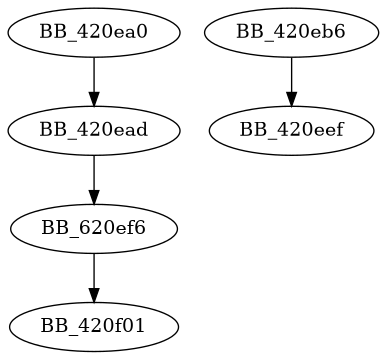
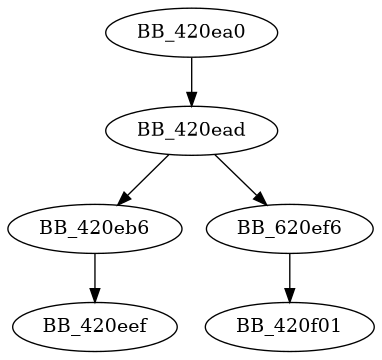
edge "BB_420ead" -> "BB_420eb6": added
